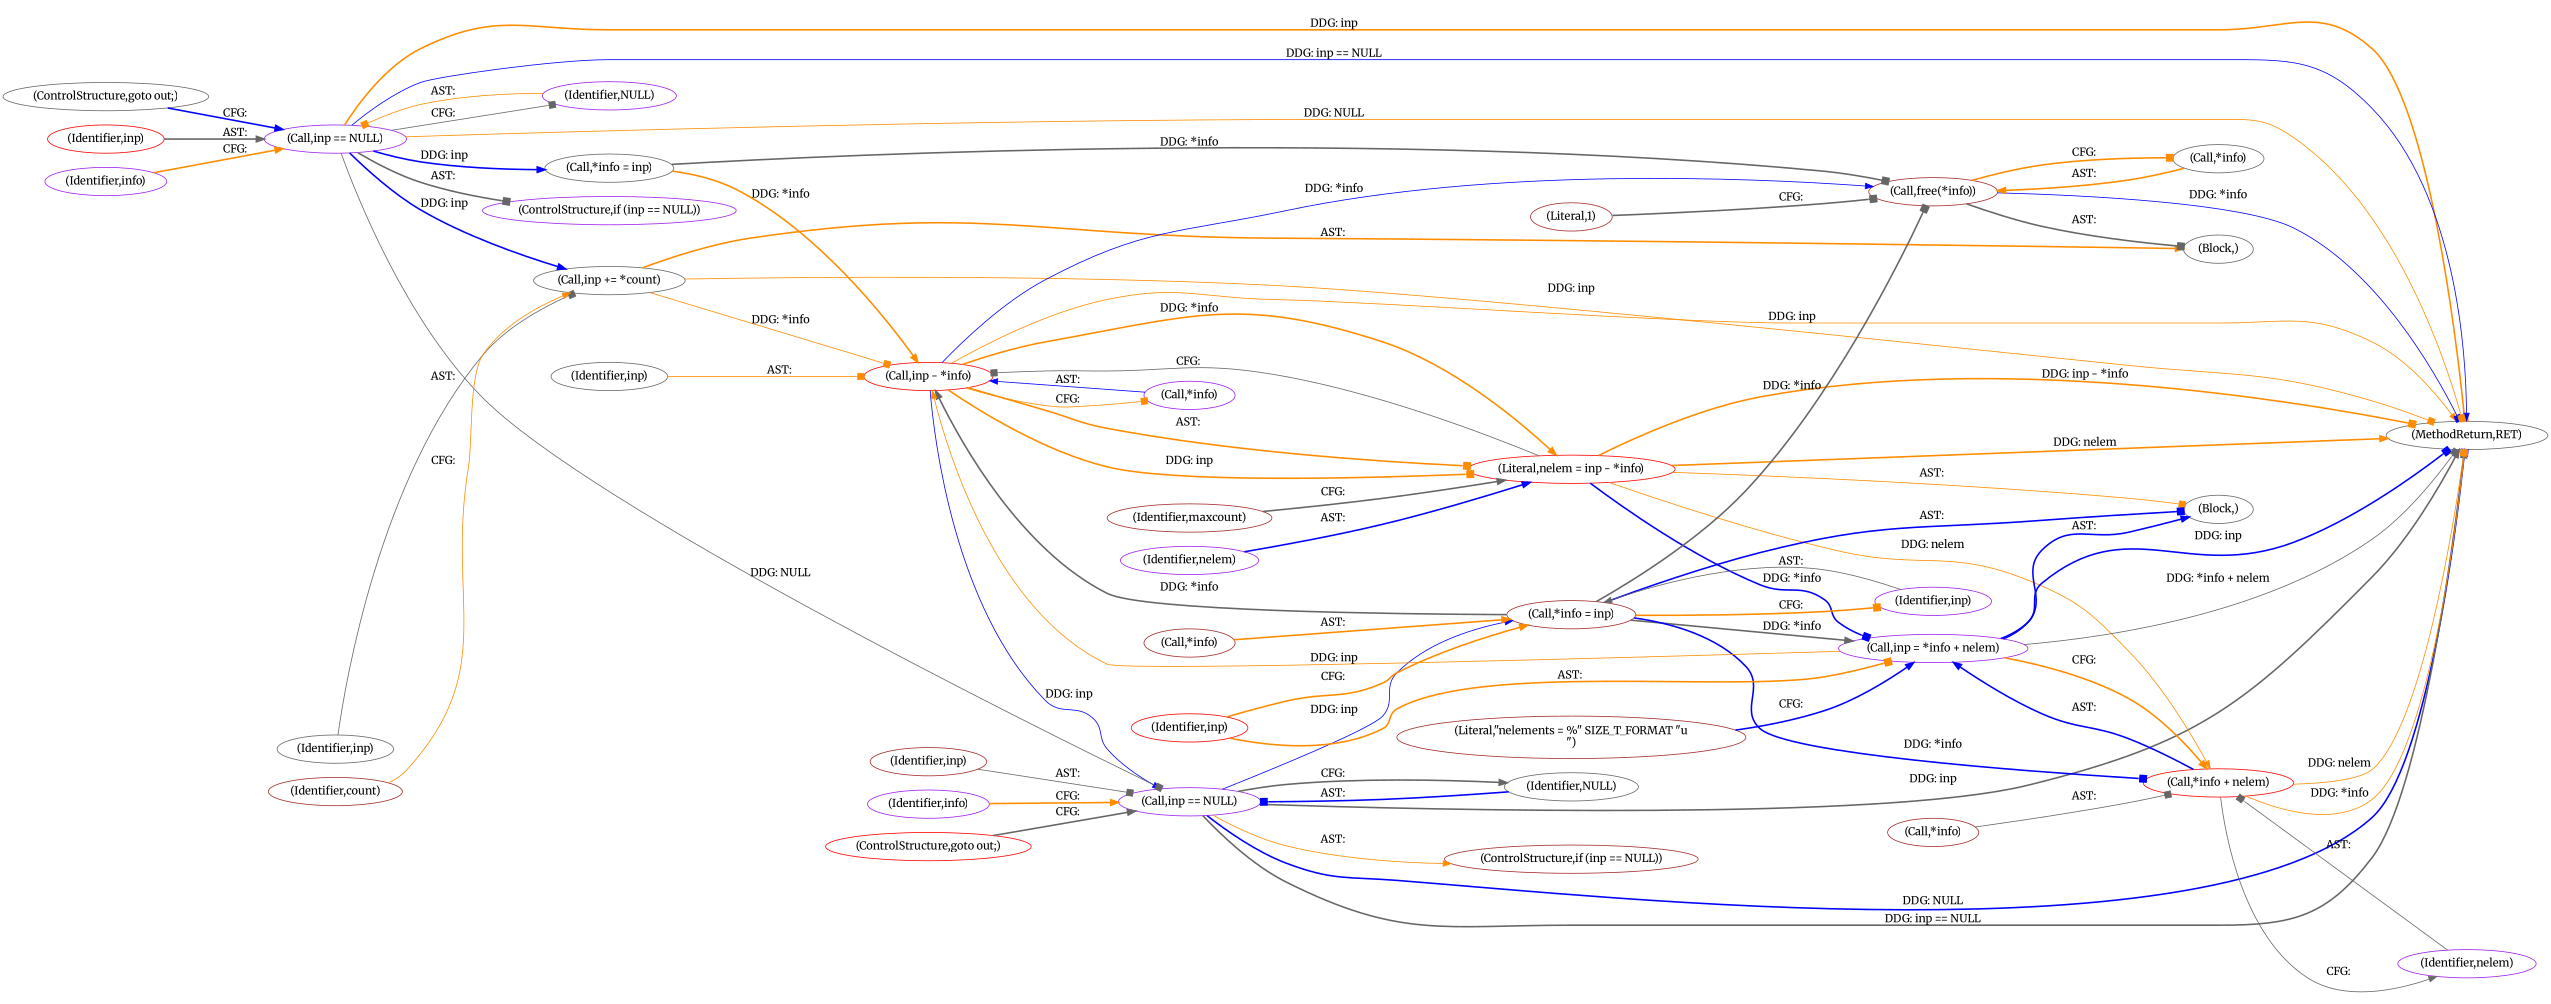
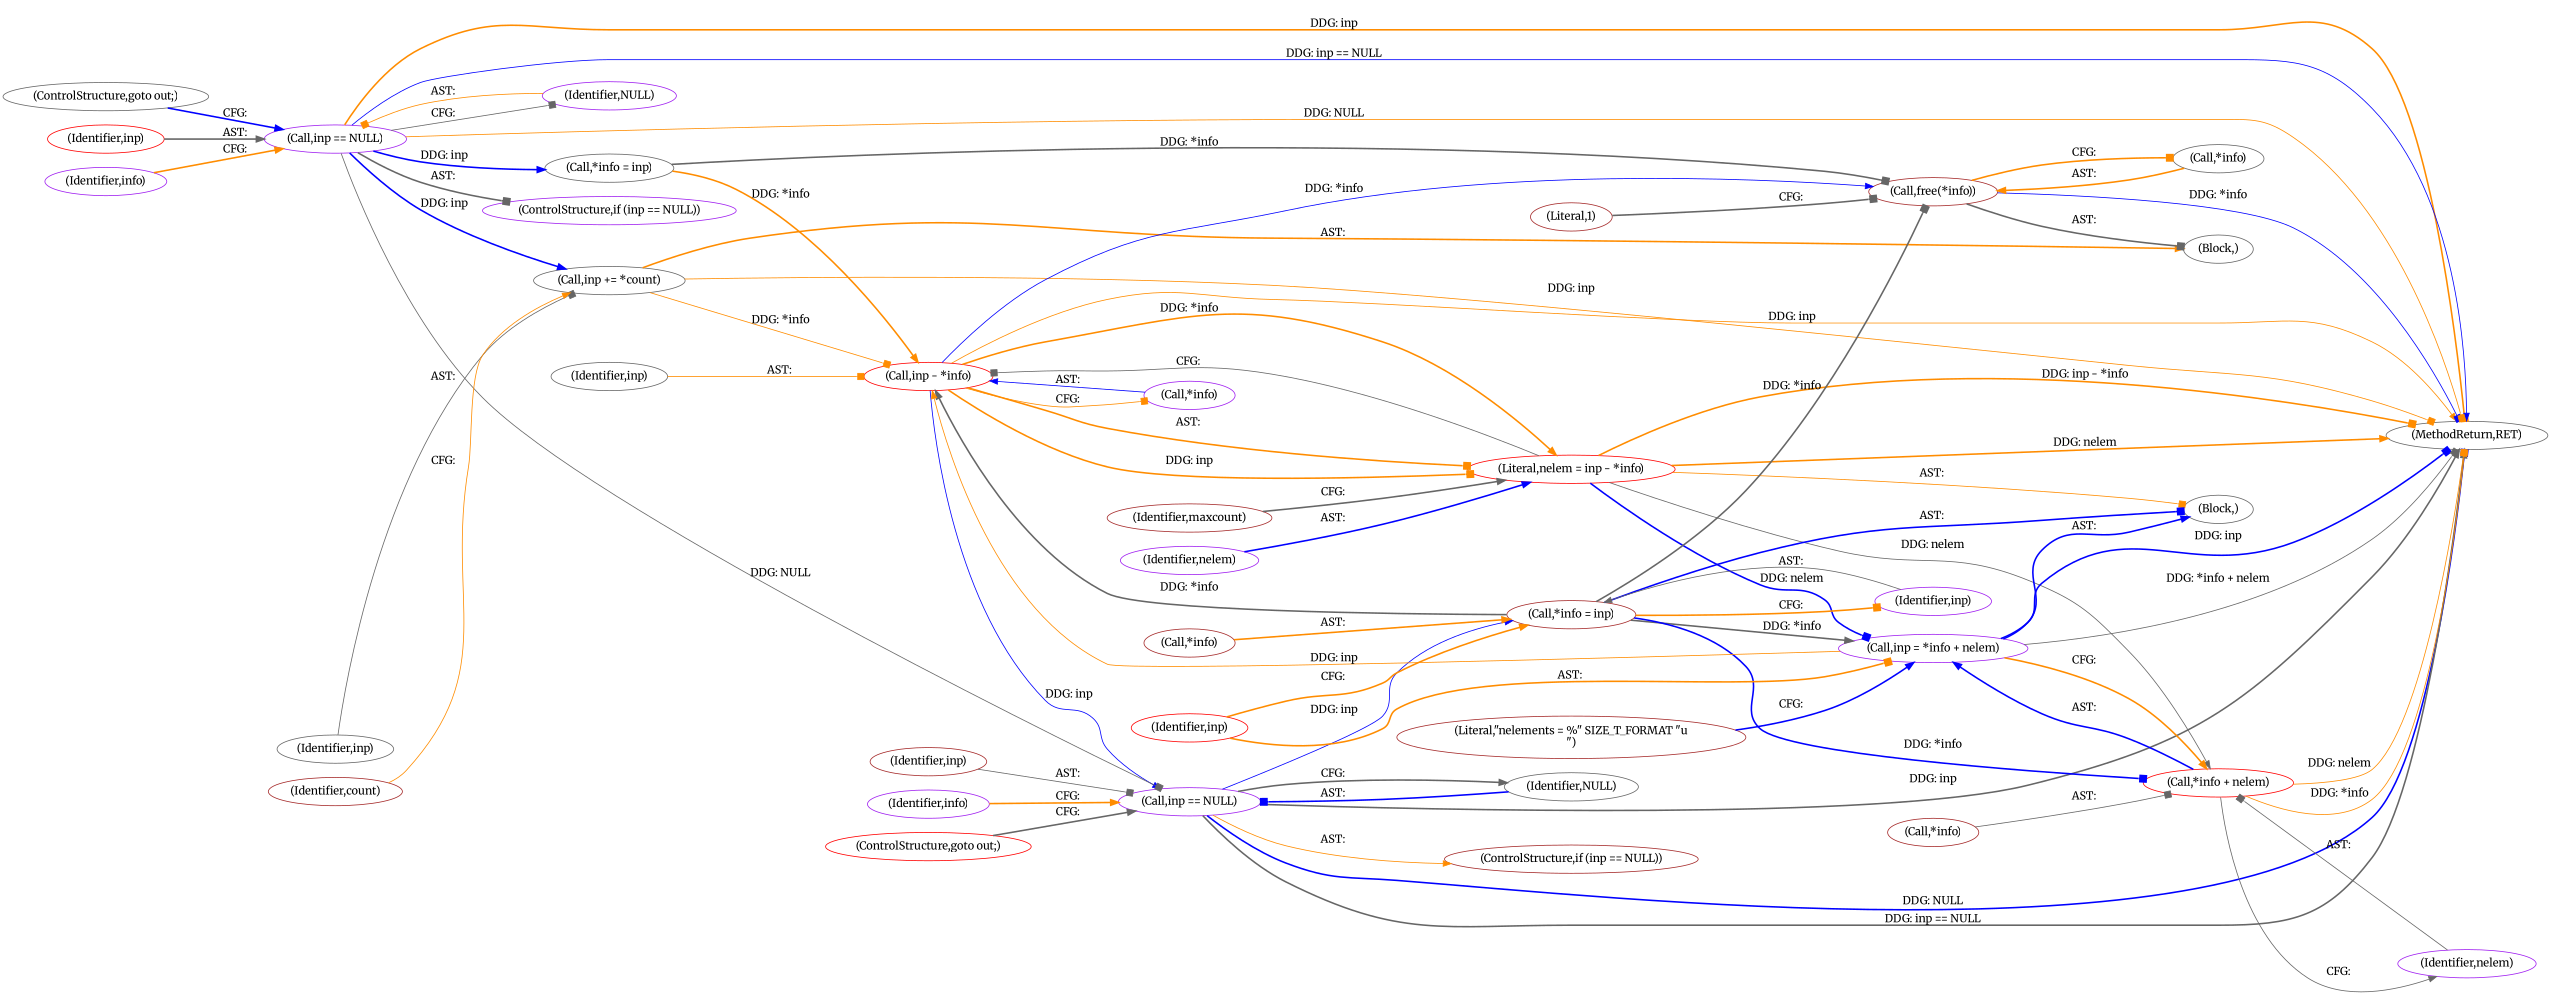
edge "(Literal,nelem = inp - *info)" -> "(Call,*info + nelem)": color darkorange -> gray40
edge "(Literal,nelem = inp - *info)" -> "(Call,inp = *info + nelem)": label "DDG: *info" -> "DDG: nelem"
